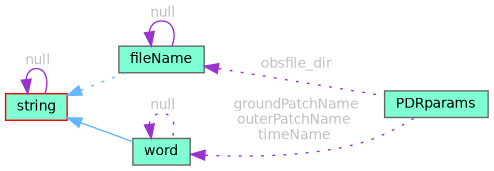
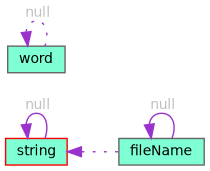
edge "fileName" -> "string": color steelblue1 -> darkorchid3
node "PDRparams": removed
edge "word" -> "string": removed
